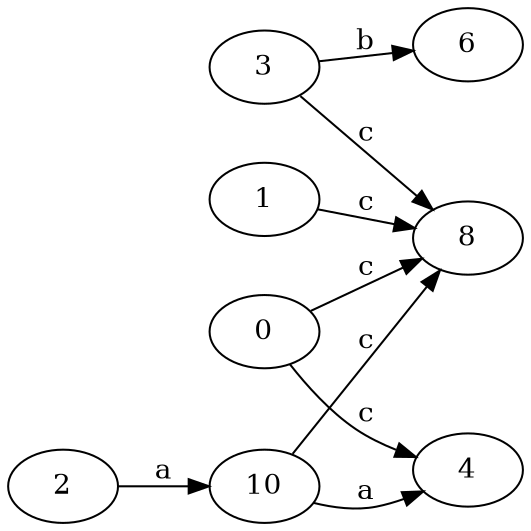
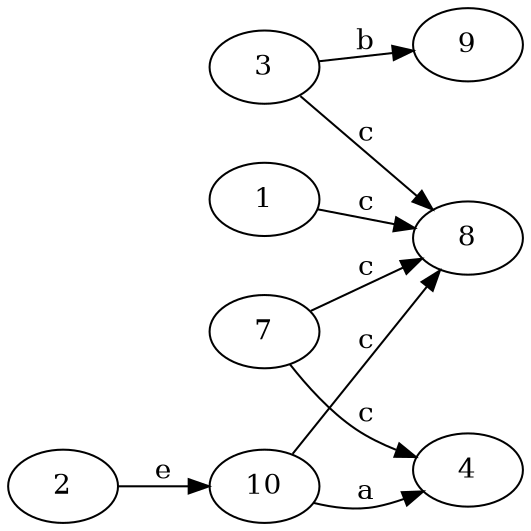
node "6": label "6" -> "9"
node "0": label "0" -> "7"
edge "2" -> "10": label "a" -> "e"
